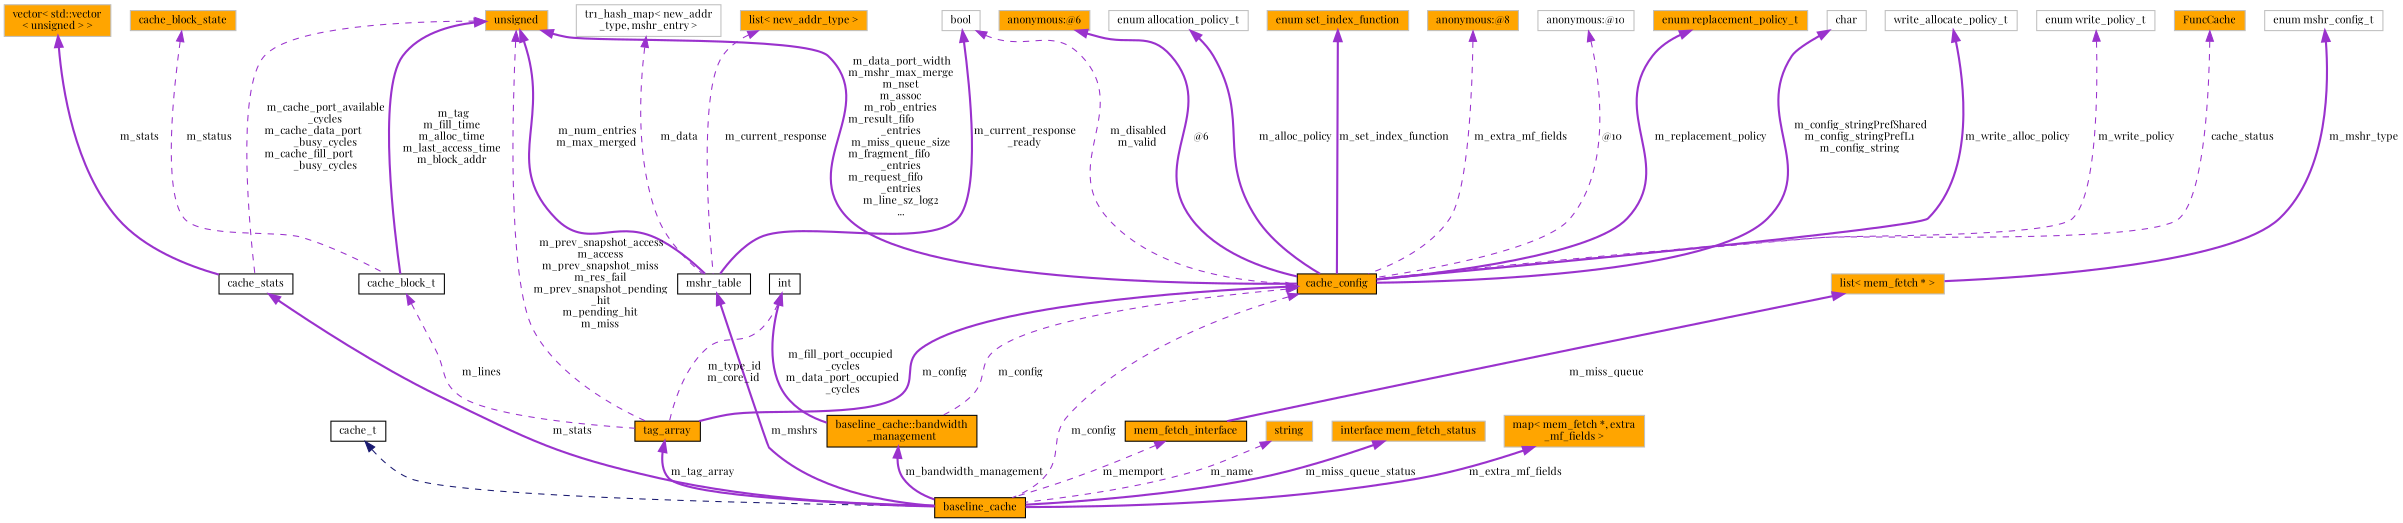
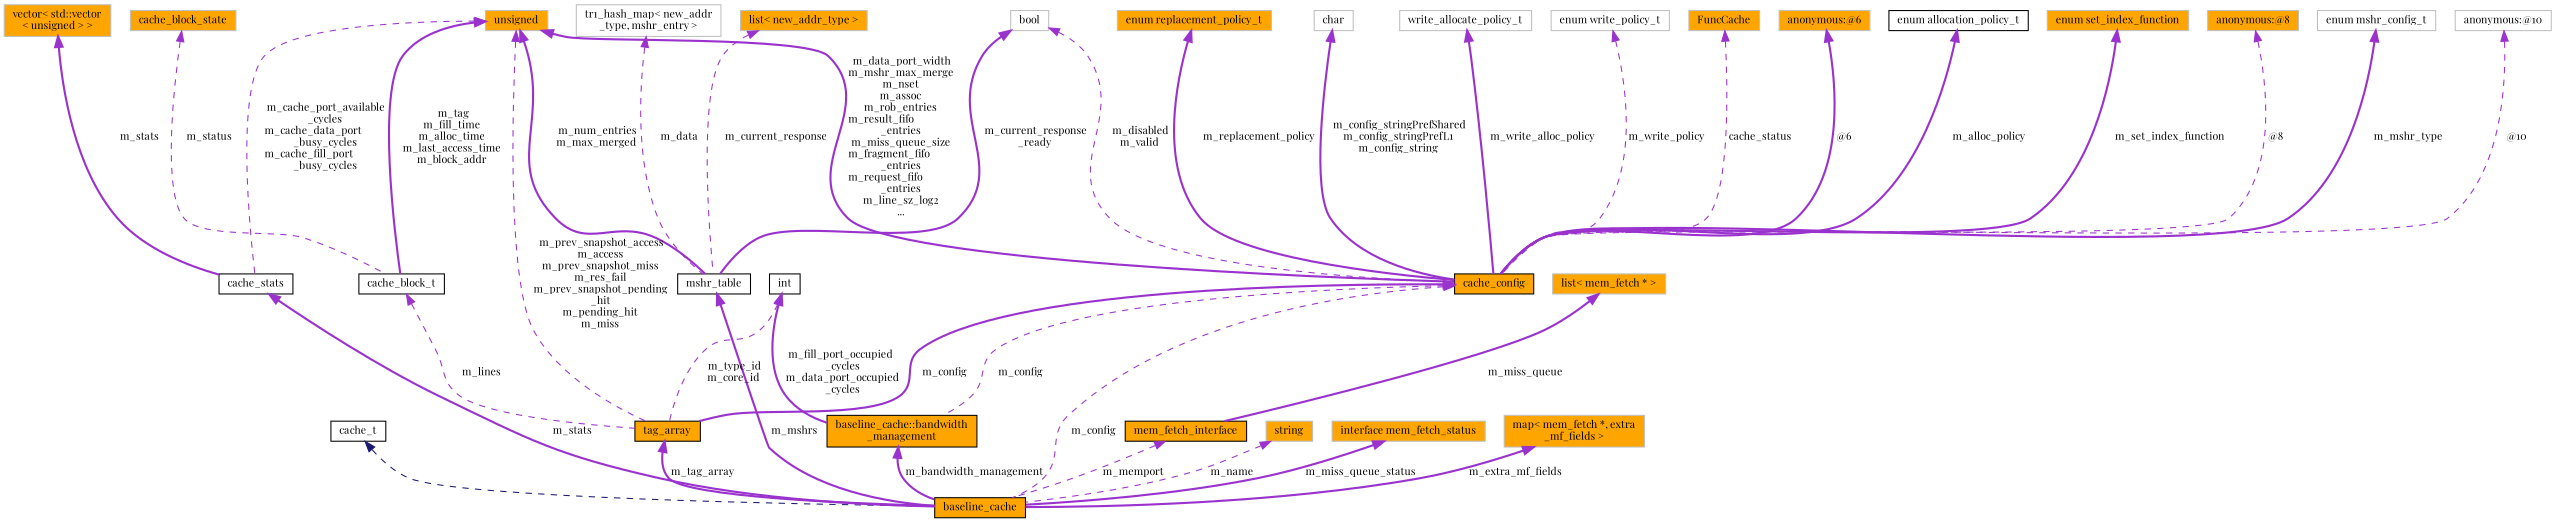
node "enum allocation_policy_t": color grey75 -> black
edge "cache_config" -> "anonymous:@8": label " m_extra_mf_fields" -> " @8"
edge "list< mem_fetch * >" -> "enum mshr_config_t": now "cache_config" -> "enum mshr_config_t"
